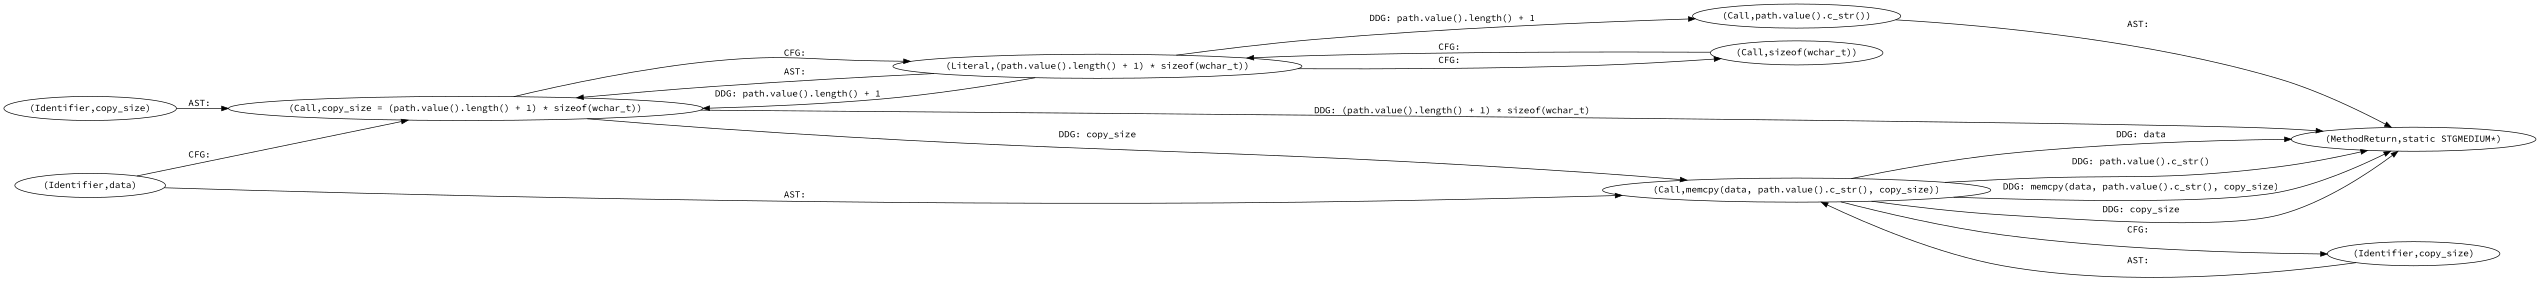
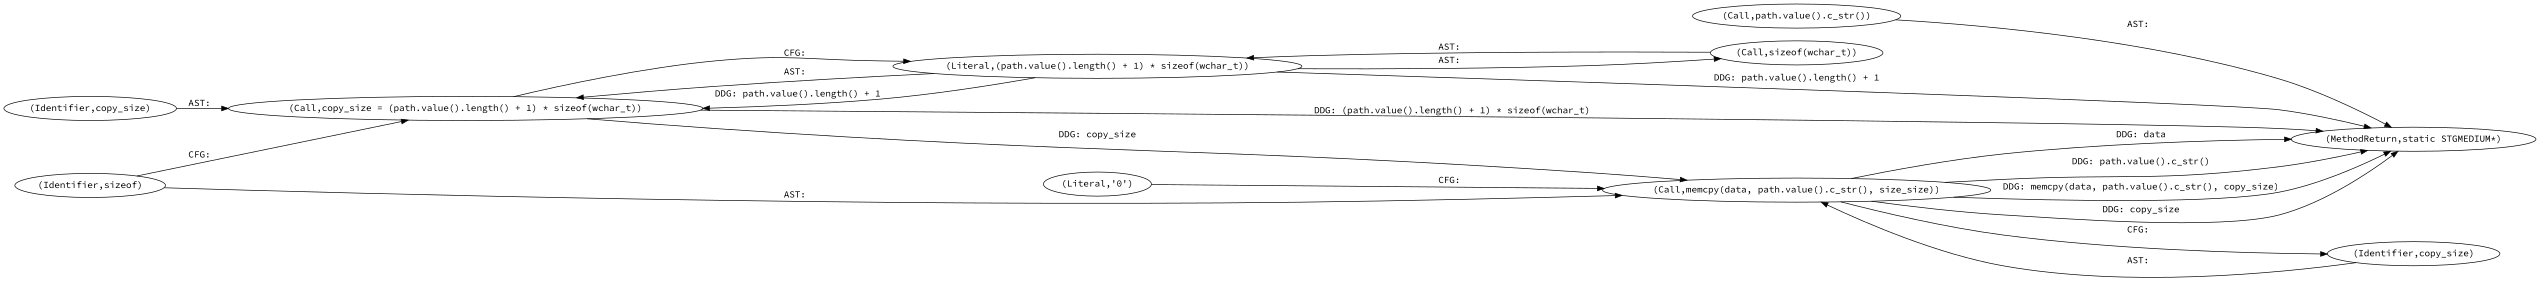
edge "(Literal,(path.value().length() + 1) * sizeof(wchar_t))" -> "(Call,path.value().c_str())": now "(Literal,(path.value().length() + 1) * sizeof(wchar_t))" -> "(MethodReturn,static STGMEDIUM*)"
edge "(Call,sizeof(wchar_t))" -> "(Literal,(path.value().length() + 1) * sizeof(wchar_t))": label "CFG: " -> "AST: "
edge "(Literal,(path.value().length() + 1) * sizeof(wchar_t))" -> "(Call,sizeof(wchar_t))": label "CFG: " -> "AST: "
node "(Literal,'0')": added
node "(Identifier,data)": label "(Identifier,data)" -> "(Identifier,sizeof)"
node "(Call,memcpy(data, path.value().c_str(), copy_size))": label "(Call,memcpy(data, path.value().c_str(), copy_size))" -> "(Call,memcpy(data, path.value().c_str(), size_size))"
